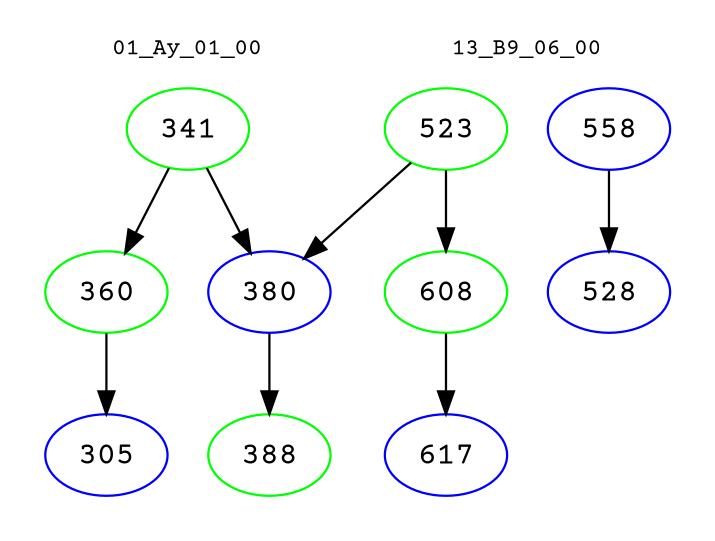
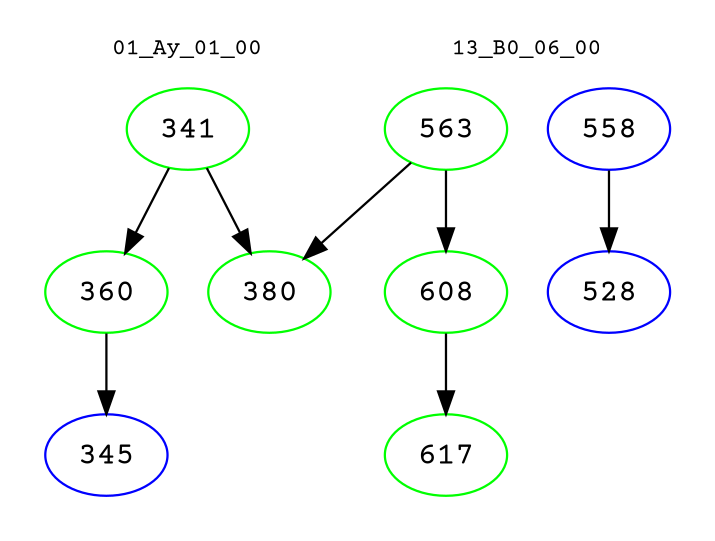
cluster "13_B9_06_00": label "13_B9_06_00" -> "13_B0_06_00"
node "523": label "523" -> "563"
node "380": color blue -> green
node "305": label "305" -> "345"
node "388": removed
node "617": color blue -> green
